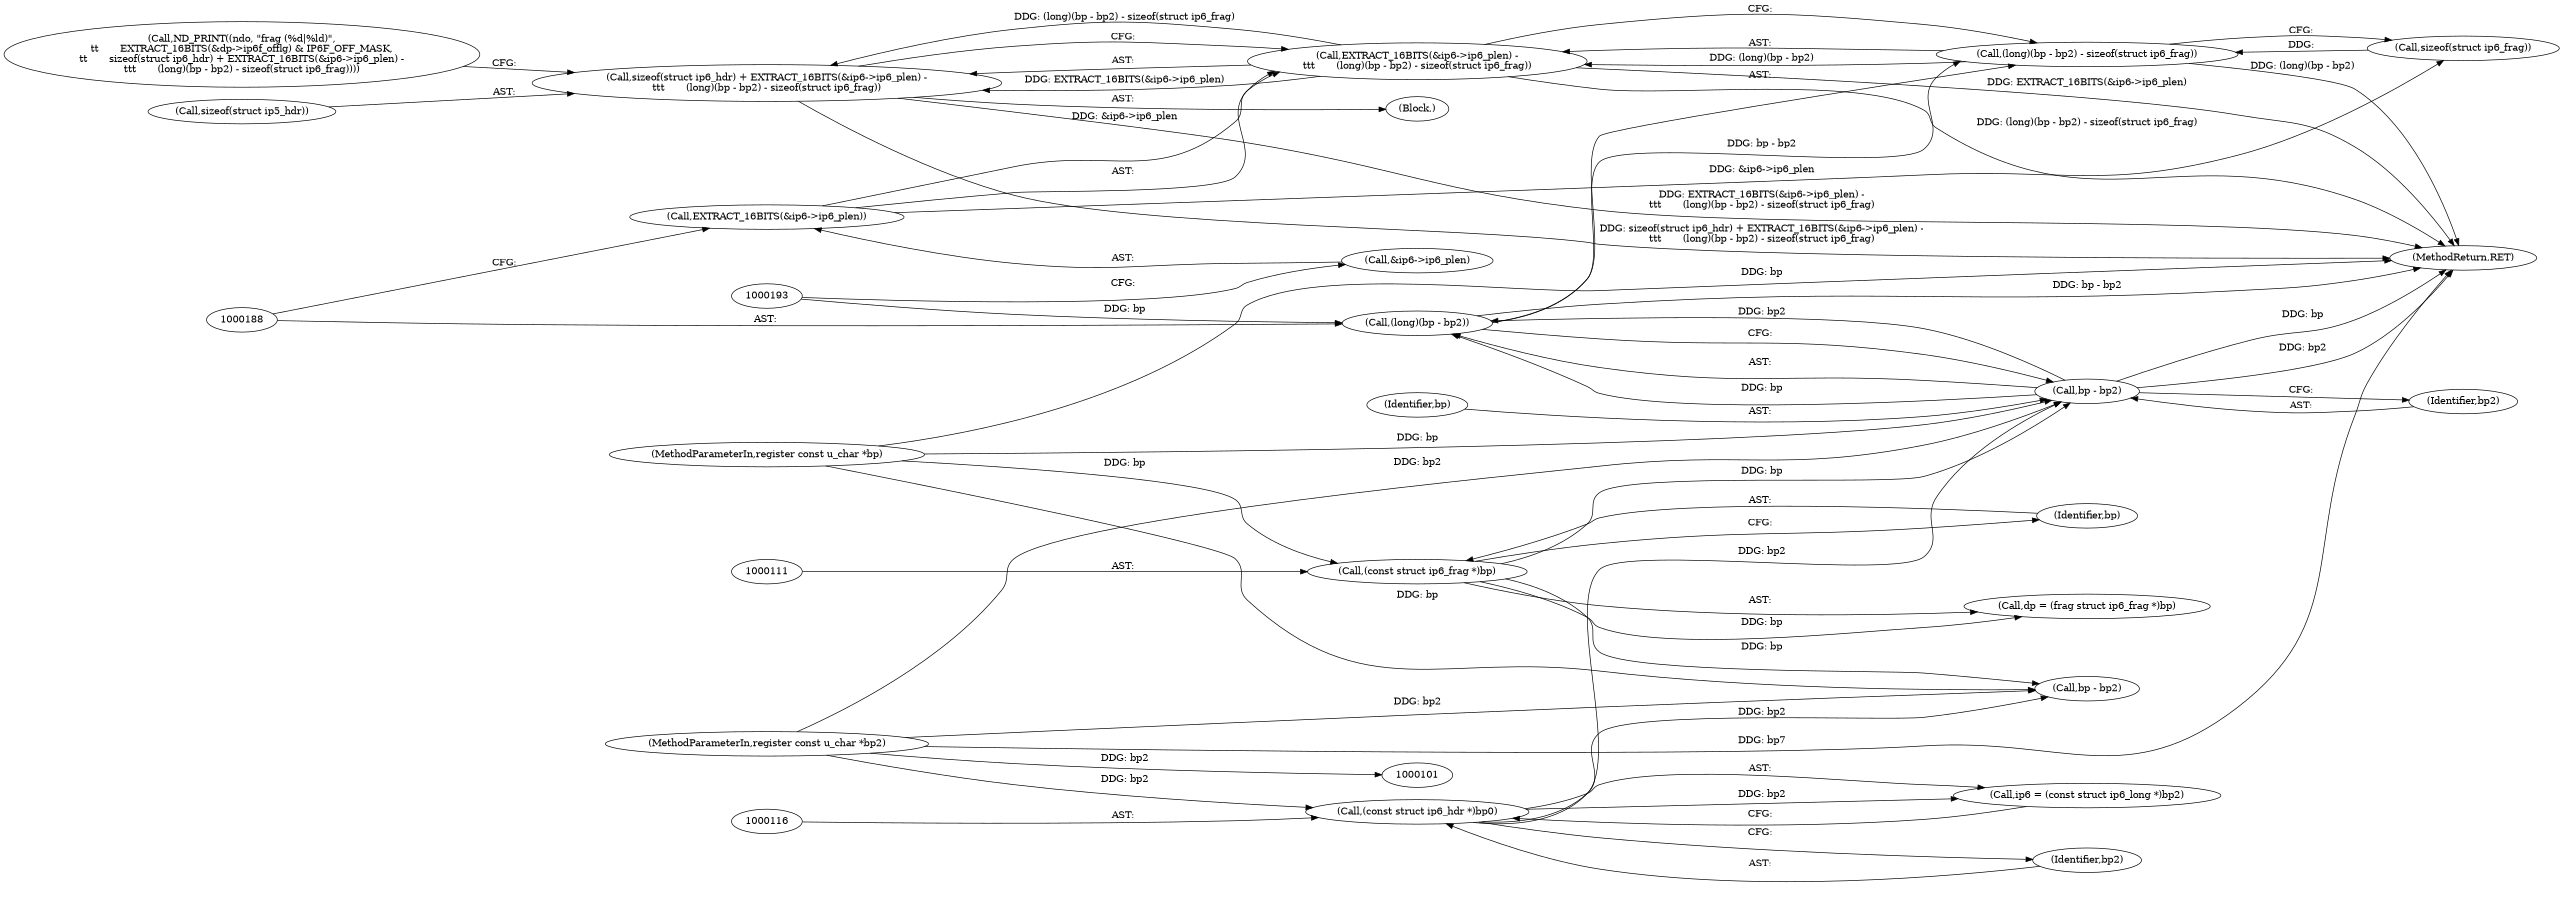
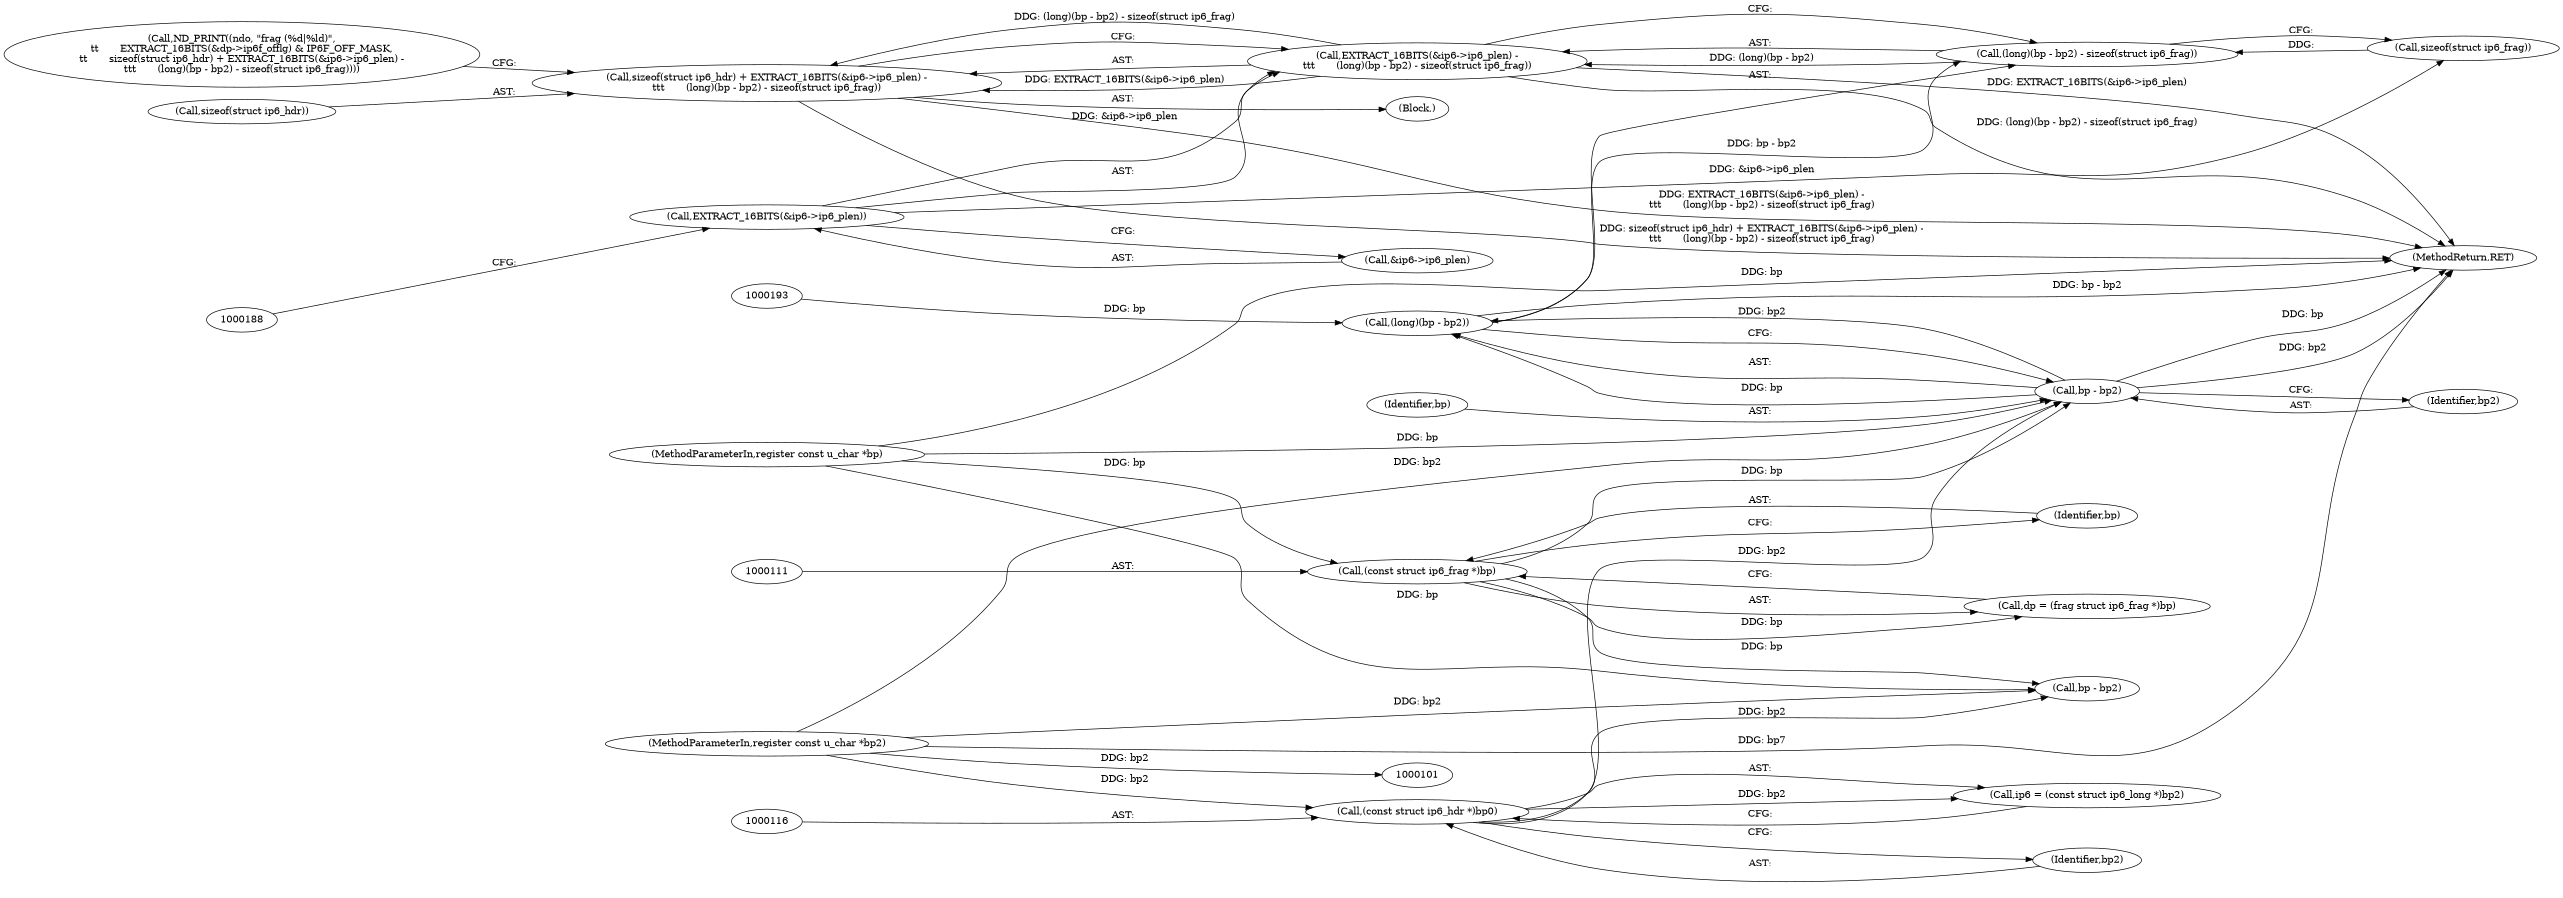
edge "(Call,(long)(bp - bp2) - sizeof(struct ip6_frag))" -> "(MethodReturn,RET)": removed, label "DDG: (long)(bp - bp2)"
node "(Call,sizeof(struct ip5_hdr))": label "(Call,sizeof(struct ip5_hdr))" -> "(Call,sizeof(struct ip6_hdr))"
edge "1000193" -> "(Call,&ip6->ip6_plen)": now "(Call,EXTRACT_16BITS(&ip6->ip6_plen))" -> "(Call,&ip6->ip6_plen)"
edge "1000188" -> "(Call,(long)(bp - bp2))": removed, label "AST:"
edge "(Call,dp = (frag struct ip6_frag *)bp)" -> "(Call,(const struct ip6_frag *)bp)": added, label "CFG:"
